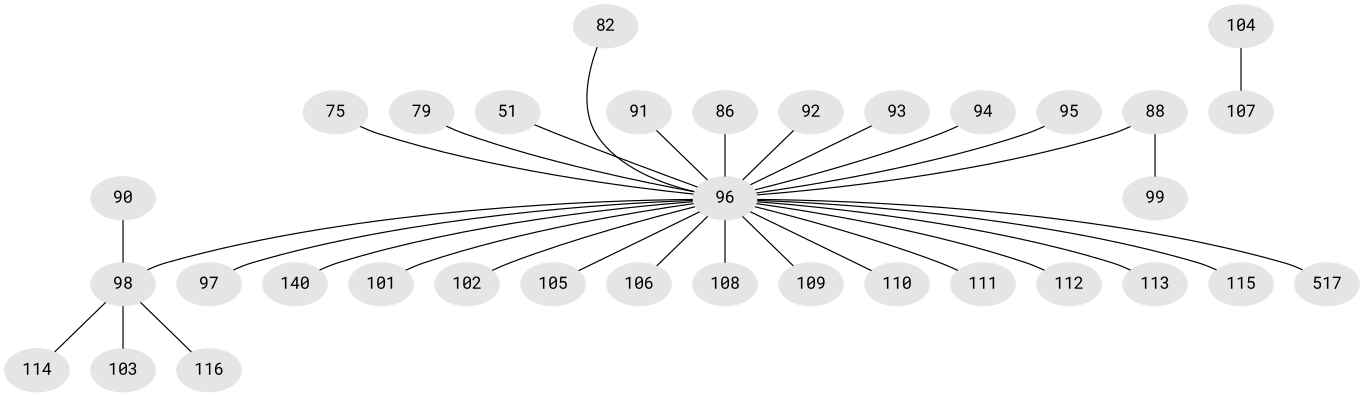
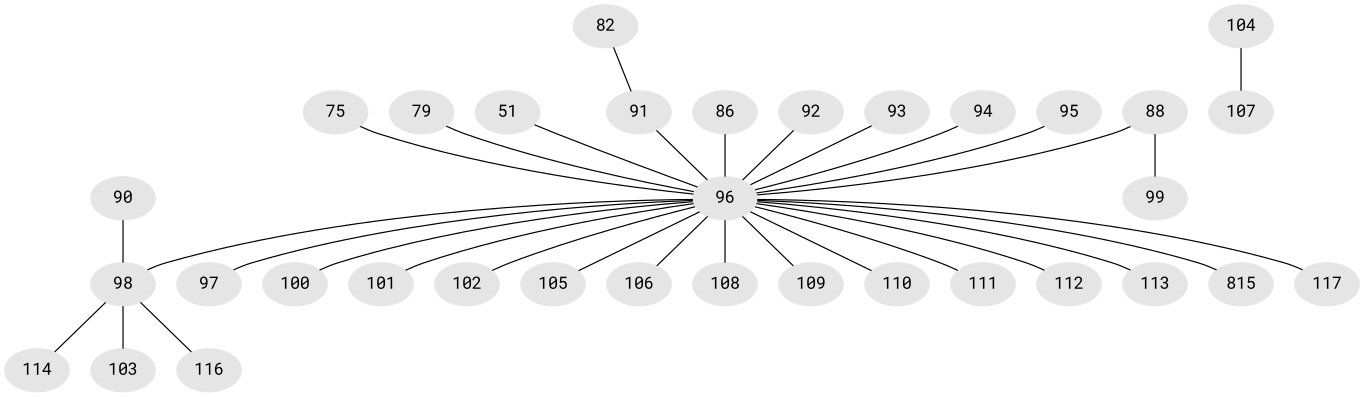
edge "82" -- "96": now "82" -- "91"
node "140": label "140" -> "100"
node "115": label "115" -> "815"
node "517": label "517" -> "117"
